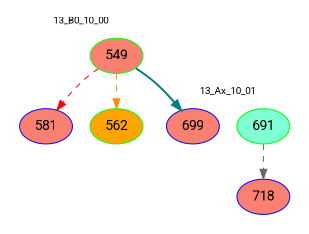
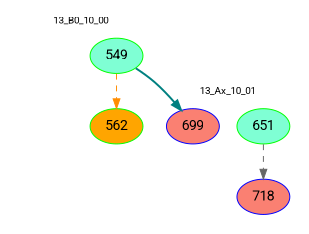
node "549": fillcolor salmon -> aquamarine
node "581": removed
node "691": label "691" -> "651"
